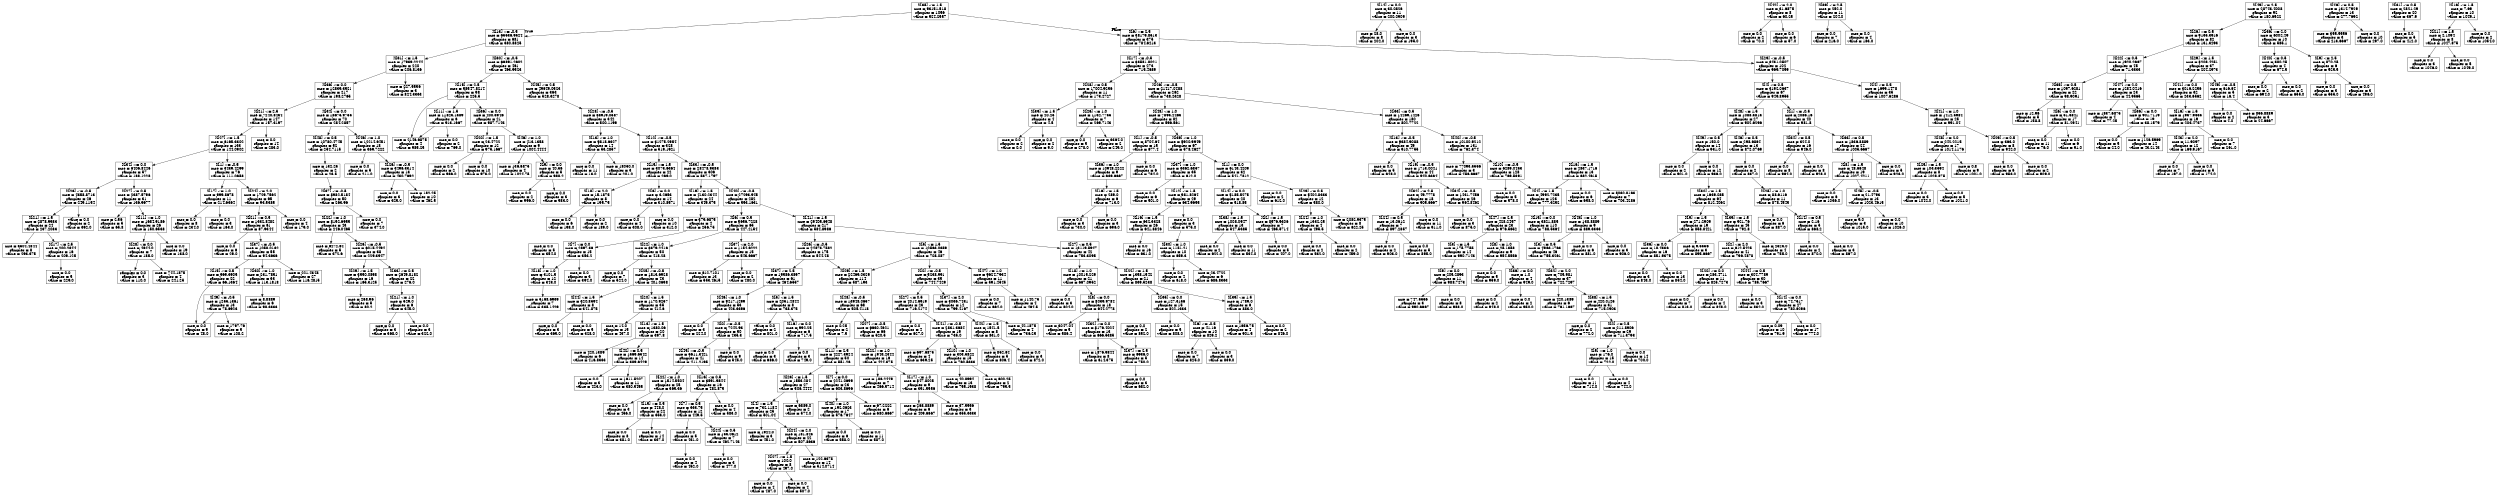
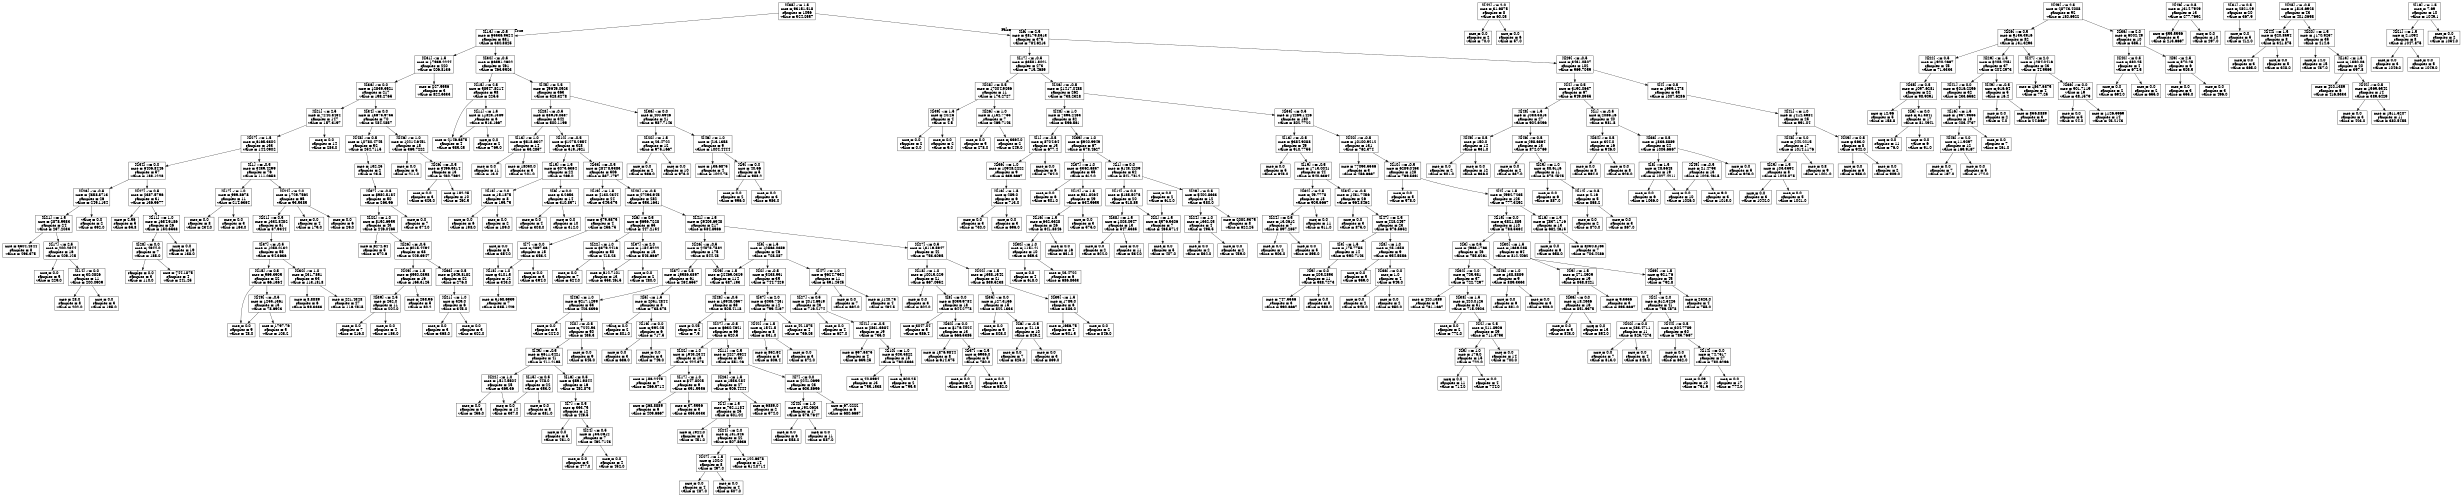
edge "X[22] <= 0.5 mse = 1920.2667 samples = 45 value = 71.3333" -> "X[47] <= 2.0 mse = 1284.0416 samples = 23 value = 44.9565": now "X[26] <= 0.5 mse = 9135.3916 samples = 82 value = 131.3293" -> "X[47] <= 2.0 mse = 1284.0416 samples = 23 value = 44.9565"
edge "X[15] <= 2.5 mse = 58547.8214 samples = 98 value = 225.5" -> "X[36] <= 0.0 mse = 400.3946 samples = 21 value = 987.7143": now "X[45] <= 2.5 mse = 49649.0523 samples = 363 value = 528.3278" -> "X[36] <= 0.0 mse = 400.3946 samples = 21 value = 987.7143"
edge "mse = 0.0 samples = 12 value = 936.0" -> "X[30] <= 1.5 mse = 1639.085 samples = 64 value = 812.4062": now "X[15] <= 0.0 mse = 3821.885 samples = 110 value = 788.5364" -> "X[30] <= 1.5 mse = 1639.085 samples = 64 value = 812.4062"
edge "mse = 0.0 samples = 2 value = 837.0" -> "X[25] <= 1.0 mse = 88.6116 samples = 11 value = 878.4545": now "X[46] <= 0.5 mse = 298.6864 samples = 13 value = 872.0769" -> "X[25] <= 1.0 mse = 88.6116 samples = 11 value = 878.4545"
edge "X[16] <= 1.5 mse = 4837.1716 samples = 13 value = 682.4615" -> "X[4] <= 1.5 mse = 4992.7235 samples = 123 value = 777.3252": reversed
edge "X[8] <= 1.5 mse = 48.6648 samples = 19 value = 1027.4211" -> "X[45] <= -0.5 mse = 21.4793 samples = 13 value = 1023.4615": now "X[8] <= 1.5 mse = 48.6648 samples = 19 value = 1027.4211" -> "mse = 0.0 samples = 10 value = 1026.0"
edge "mse = 0.0 samples = 3 value = 575.0" -> "X[30] <= 1.0 mse = 1151.21 samples = 10 value = 659.3": now "X[16] <= 1.5 mse = 632.3328 samples = 26 value = 641.8846" -> "X[30] <= 1.0 mse = 1151.21 samples = 10 value = 659.3"
edge "X[43] <= 1.0 mse = 138.8889 samples = 9 value = 889.3333" -> "X[3] <= 0.5 mse = 4963.1763 samples = 46 value = 755.3261": reversed
edge "X[21] <= 0.5 mse = 1332.8482 samples = 61 value = 87.9344" -> "mse = 0.0 samples = 6 value = 29.0": now "X[24] <= 2.0 mse = 1729.7562 samples = 65 value = 93.5385" -> "mse = 0.0 samples = 6 value = 29.0"
edge "X[22] <= 1.0 mse = 3379.2416 samples = 50 value = 418.28" -> "X[25] <= -0.5 mse = 1813.6928 samples = 43 value = 401.0698": now "X[22] <= 1.0 mse = 3379.2416 samples = 50 value = 418.28" -> "mse = 612.7101 samples = 13 value = 553.4615"
edge "X[17] <= 2.5 mse = 200.2344 samples = 16 value = 209.125" -> "X[14] <= 0.0 mse = 30.0826 samples = 11 value = 200.0909": added
edge "X[37] <= -0.5 mse = 1058.0132 samples = 55 value = 94.3636" -> "mse = 221.4348 samples = 27 value = 116.4815": now "X[30] <= 1.0 mse = 231.7851 samples = 33 value = 113.1818" -> "mse = 221.4348 samples = 27 value = 116.4815"
edge "X[29] <= 1.5 mse = 3550.0898 samples = 16 value = 165.3125" -> "X[39] <= 2.5 mse = 252.0 samples = 11 value = 204.0": added
edge "X[0] <= -0.5 mse = 5238.991 samples = 35 value = 744.7429" -> "X[27] <= 0.5 mse = 4014.6919 samples = 23 value = 716.2174": now "X[47] <= 1.0 mse = 9624.7934 samples = 11 value = 591.4545" -> "X[27] <= 0.5 mse = 4014.6919 samples = 23 value = 716.2174"
edge "mse = 0.25 samples = 2 value = 7.5" -> "X[11] <= 2.5 mse = 4227.3924 samples = 50 value = 551.26": now "X[27] <= -0.5 mse = 6630.4621 samples = 66 value = 520.5" -> "X[11] <= 2.5 mse = 4227.3924 samples = 50 value = 551.26"
edge "mse = 0.0 samples = 2 value = 852.0" -> "X[37] <= 2.5 mse = 6936.0 samples = 5 value = 750.0": reversed
edge "X[22] <= 1.0 mse = 1514.5504 samples = 25 value = 365.36" -> "X[15] <= 0.5 mse = 448.0 samples = 22 value = 353.0": now "X[22] <= 1.0 mse = 1514.5504 samples = 25 value = 365.36" -> "mse = 0.0 samples = 14 value = 337.0"
node "mse = 0.0 samples = 4 value = 583.0": removed
edge "mse = 0.0 samples = 5 value = 431.0" -> "mse = 0.0 samples = 4 value = 452.0": now "X[24] <= 0.5 mse = 153.0612 samples = 7 value = 462.7143" -> "mse = 0.0 samples = 4 value = 452.0"
